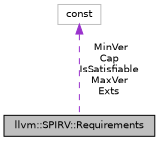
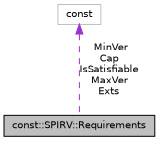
node "llvm::SPIRV::Requirements": label "llvm::SPIRV::Requirements" -> "const::SPIRV::Requirements"
